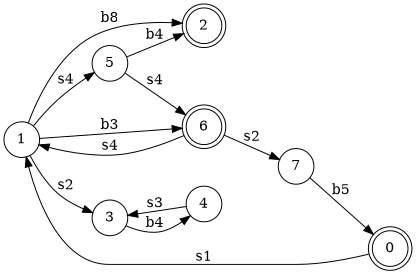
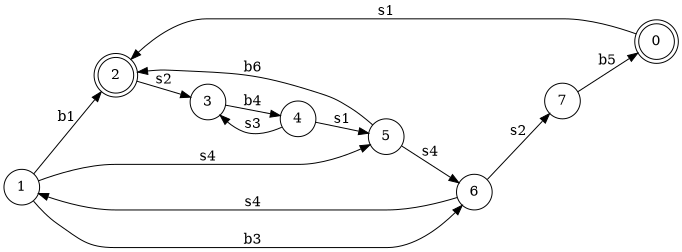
edge "1" -> "2": label "b8" -> "b1"
edge "5" -> "2": label "b4" -> "b6"
node "6": shape doublecircle -> circle
edge "4" -> "5": added, label "s1"
edge "1" -> "3": now "2" -> "3"
edge "0" -> "1": now "0" -> "2"
